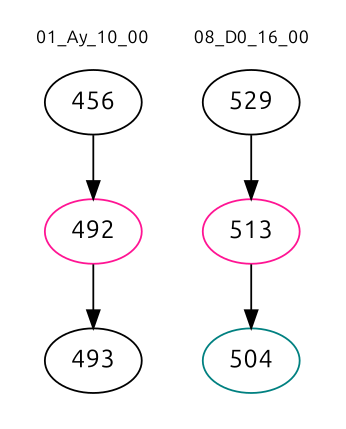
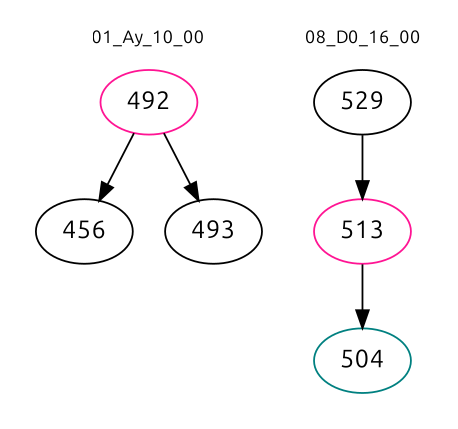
edge "456" -> "492": reversed
